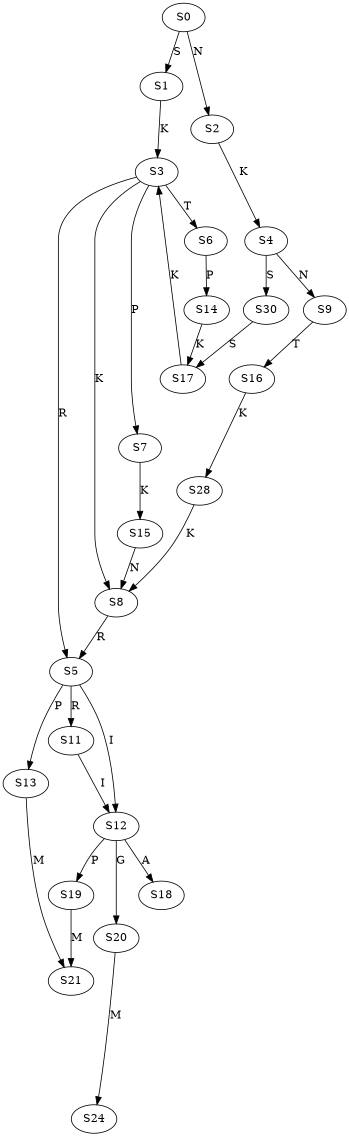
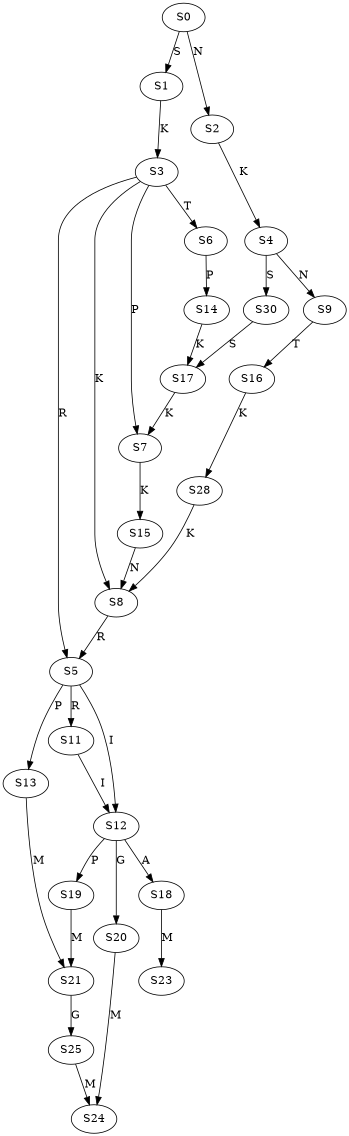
edge "S17" -> "S3": now "S17" -> "S7"
node "S23": added
node "S25": added
